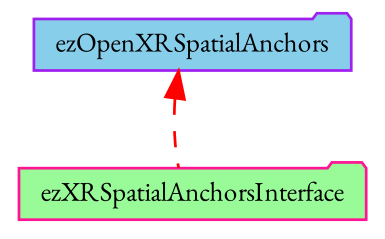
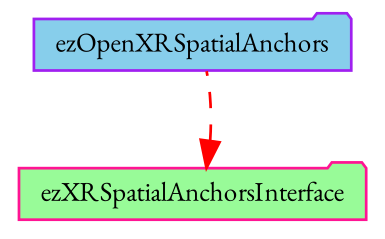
edge "ezXRSpatialAnchorsInterface" -> "ezOpenXRSpatialAnchors": reversed
